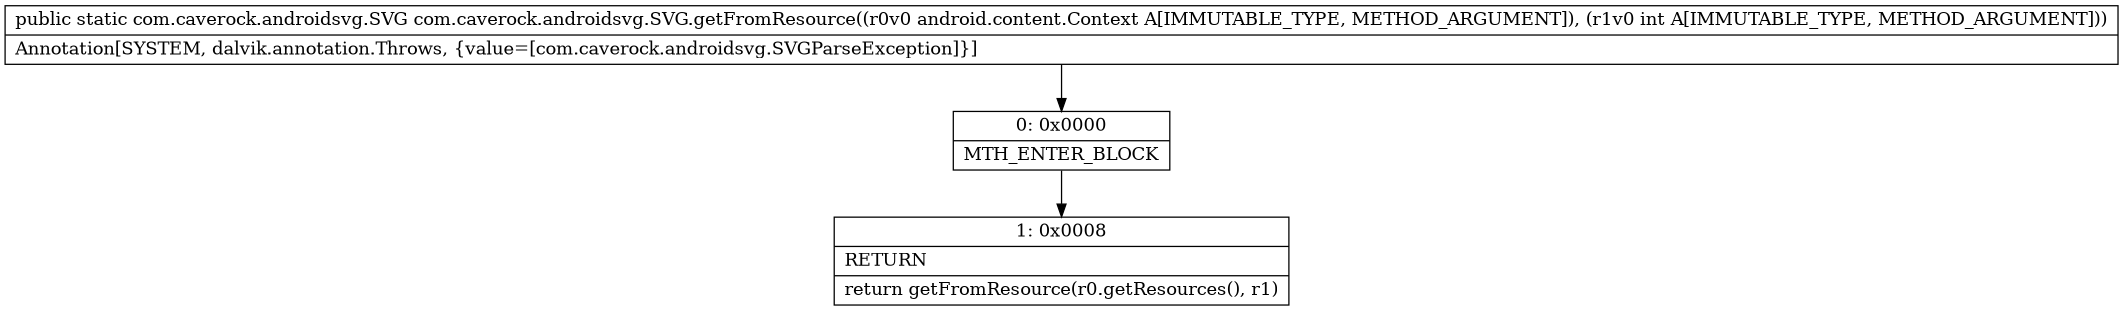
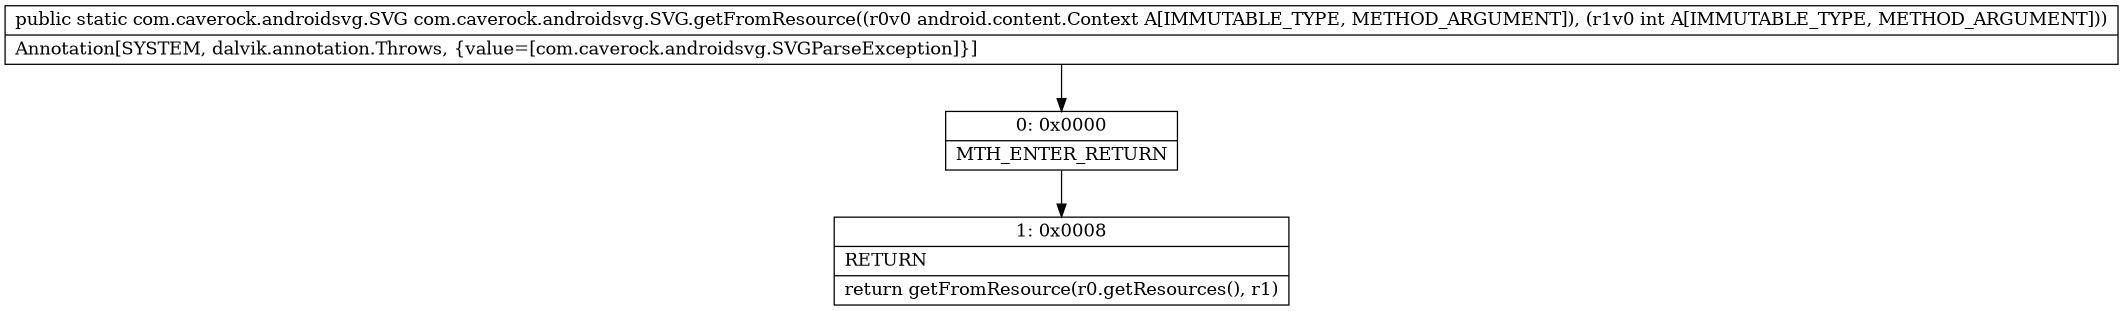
node "0: 0x0000": text "MTH_ENTER_BLOCK" -> "MTH_ENTER_RETURN"
